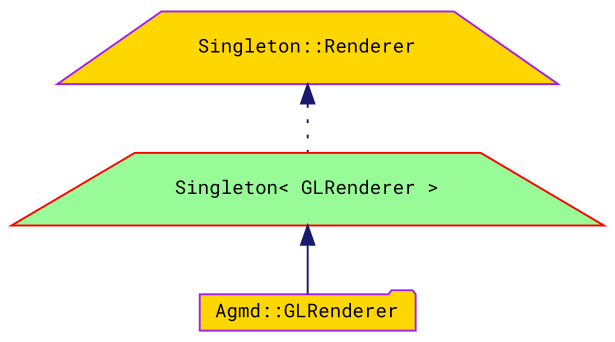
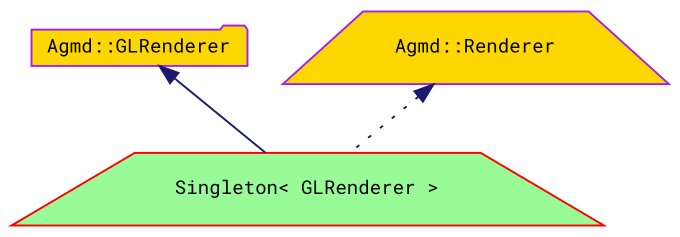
node "Singleton::Renderer": label "Singleton::Renderer" -> "Agmd::Renderer"
edge "Agmd::GLRenderer" -> "Singleton< GLRenderer >": reversed
